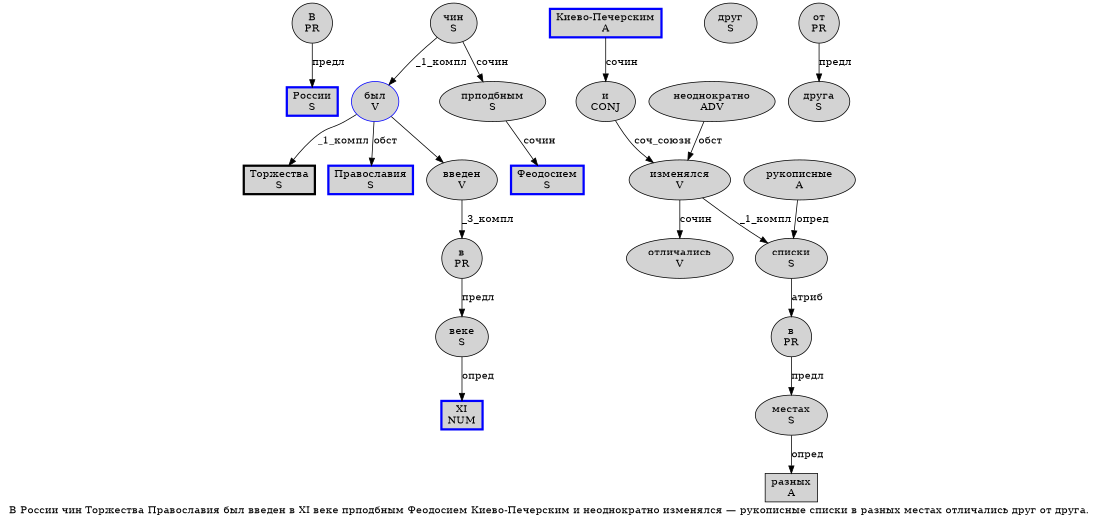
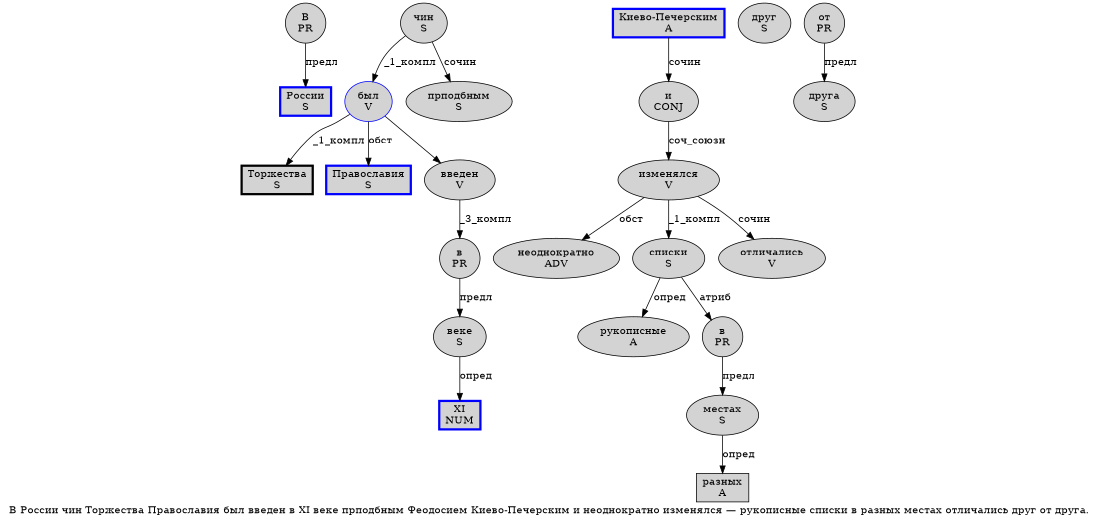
edge "неоднократно ADV" -> "изменялся V": reversed
node "Феодосием S": removed
edge "рукописные A" -> "списки S": reversed
